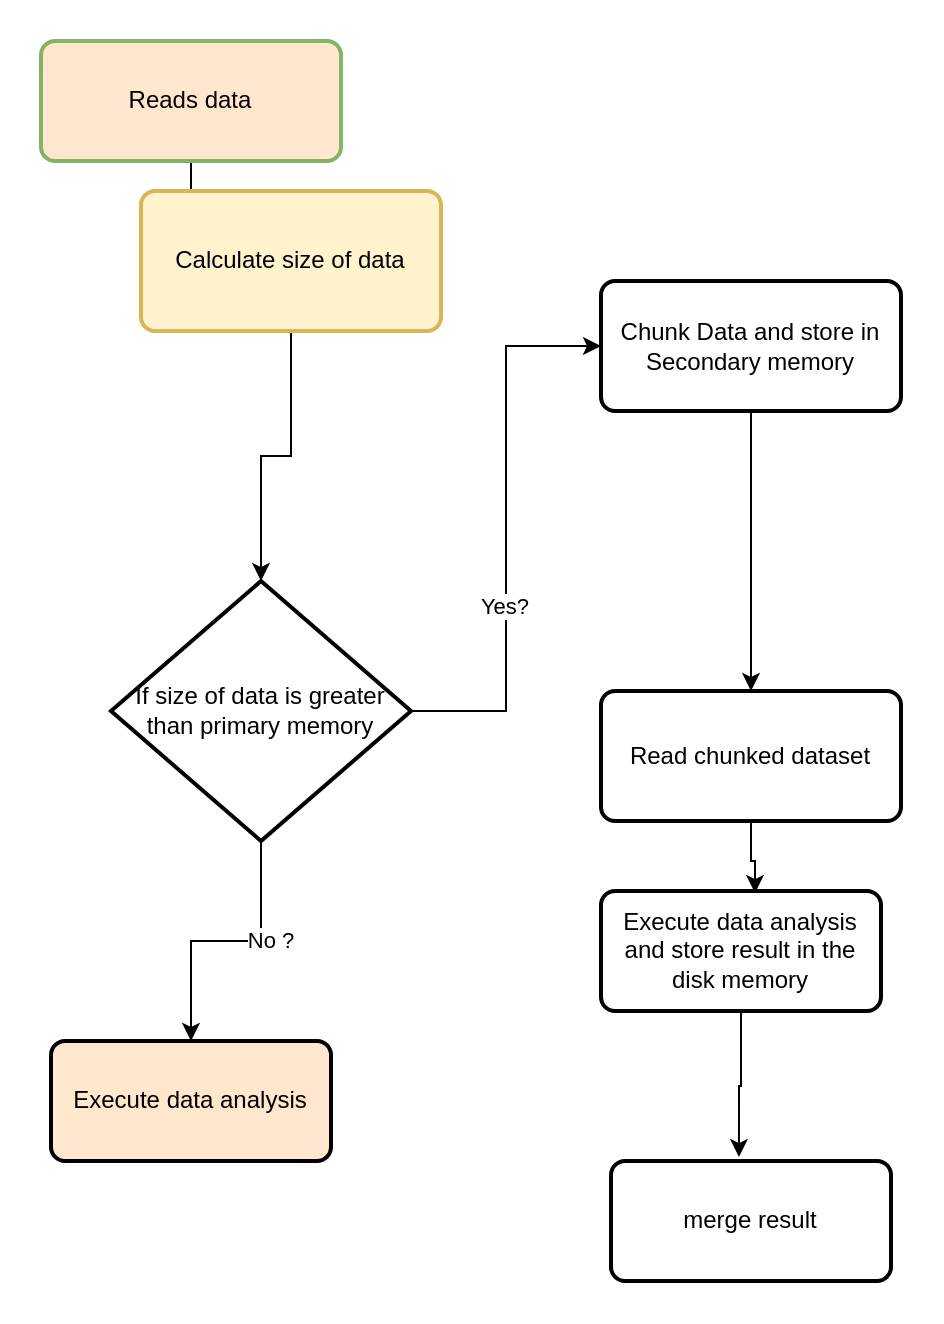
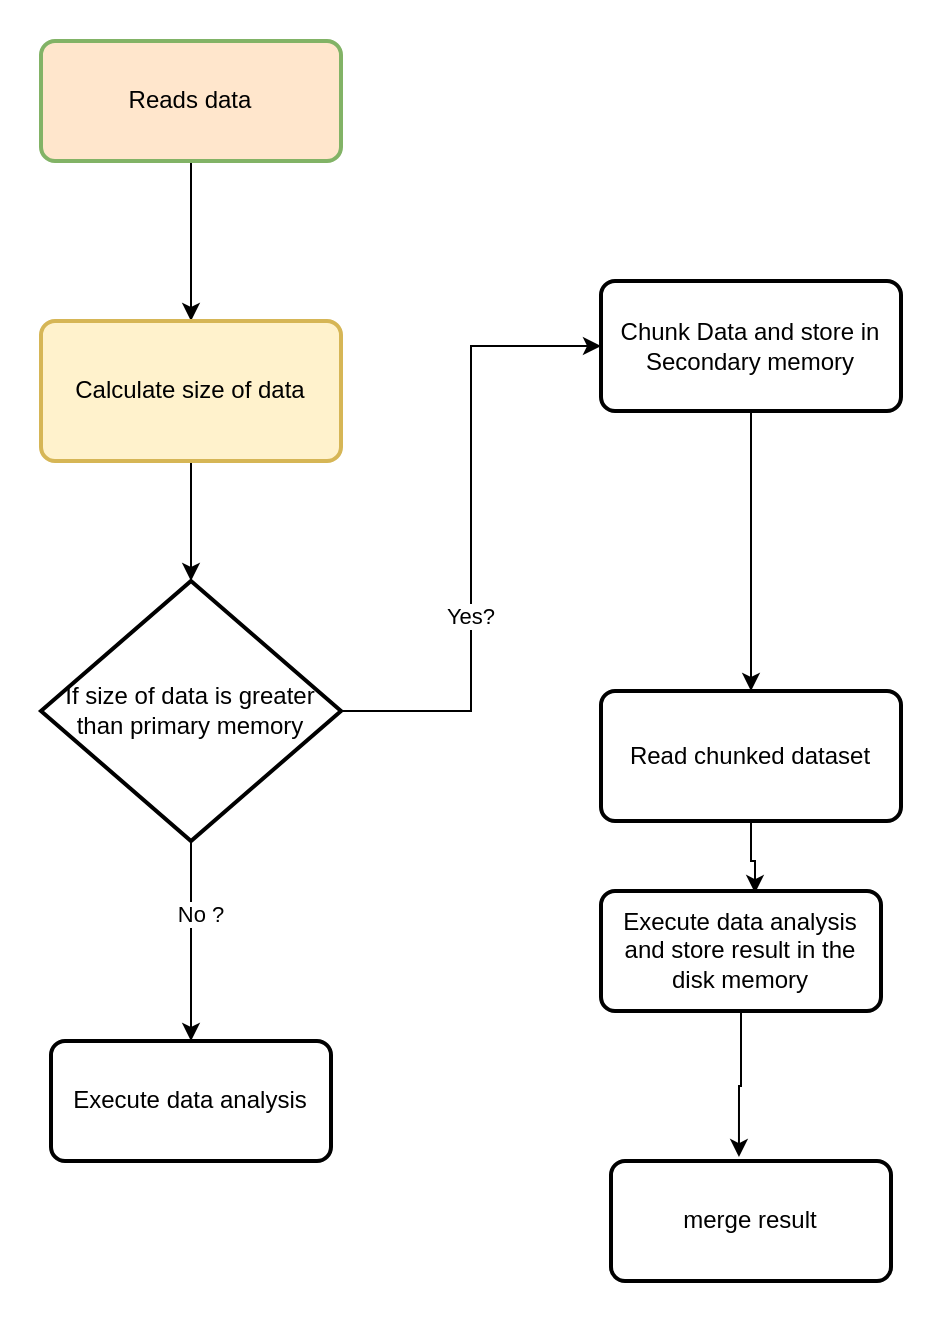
node "Calculate size of data": moved (291, 261) -> (191, 391)
node "If size of data is greater than primary memory": moved (261, 711) -> (191, 711)
node "Execute data analysis": fillcolor #ffe6cc -> #ffffff
